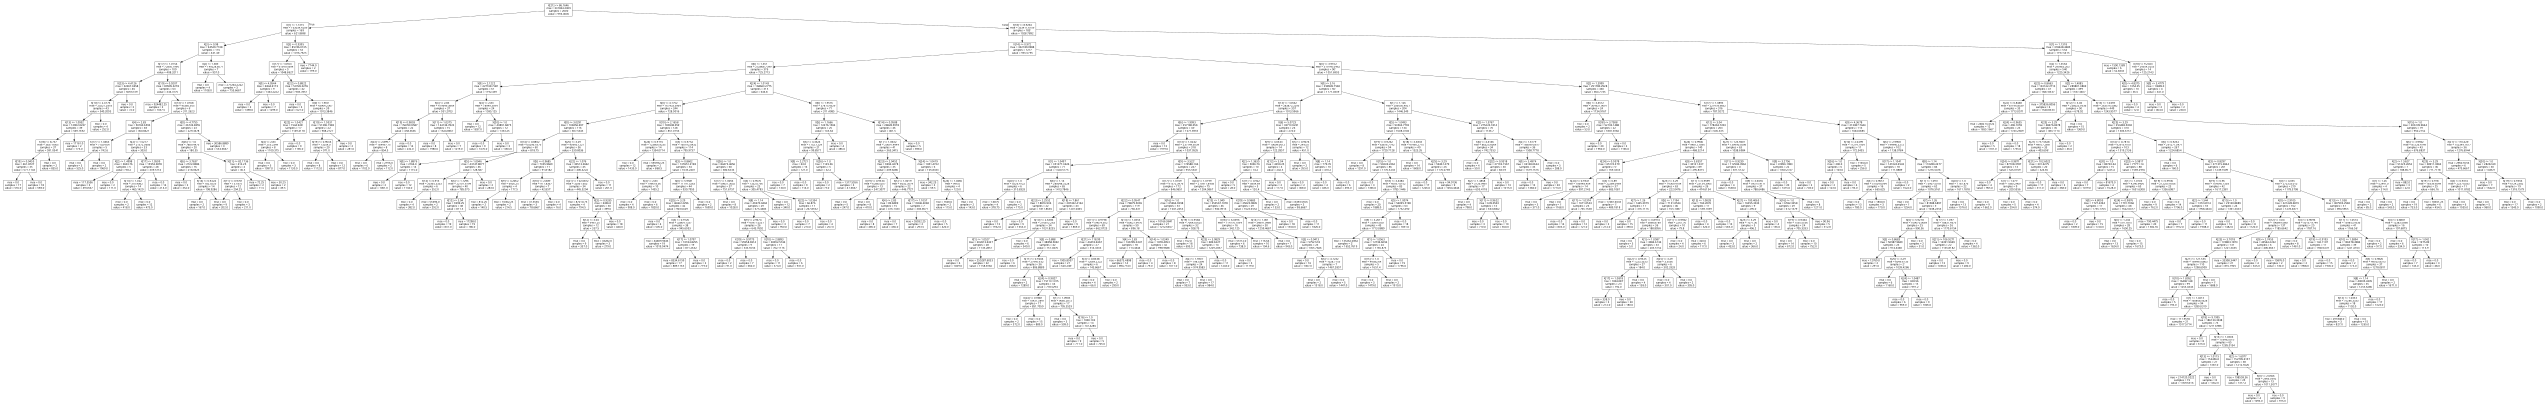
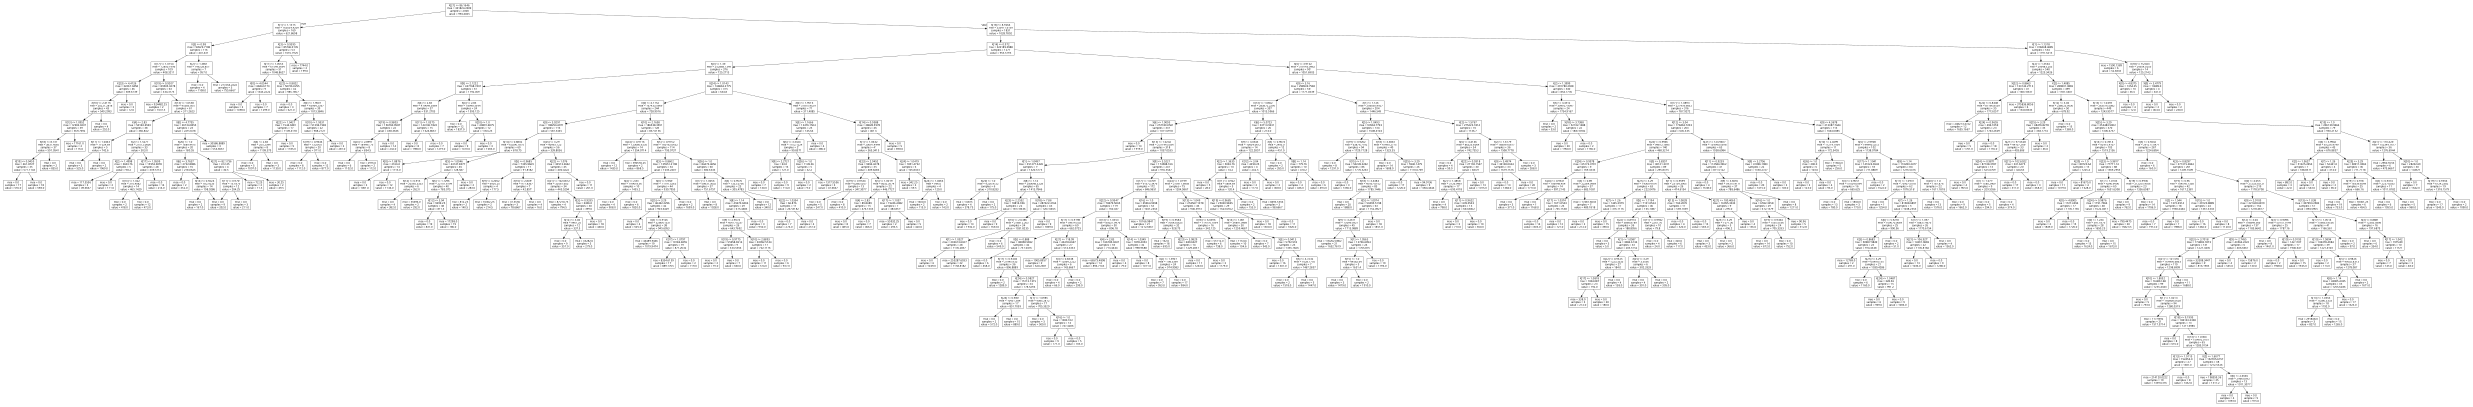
edge "X[2] <= 1.5627 mse = 51225.2653 samples = 7 value = 188.8571" -> "X[7] <= 1.26 mse = 52441.0 samples = 4 value = 314.0": now "X[2] <= 1.5627 mse = 51225.2653 samples = 7 value = 188.8571" -> "mse = 0.0 samples = 2 value = 543.0"
